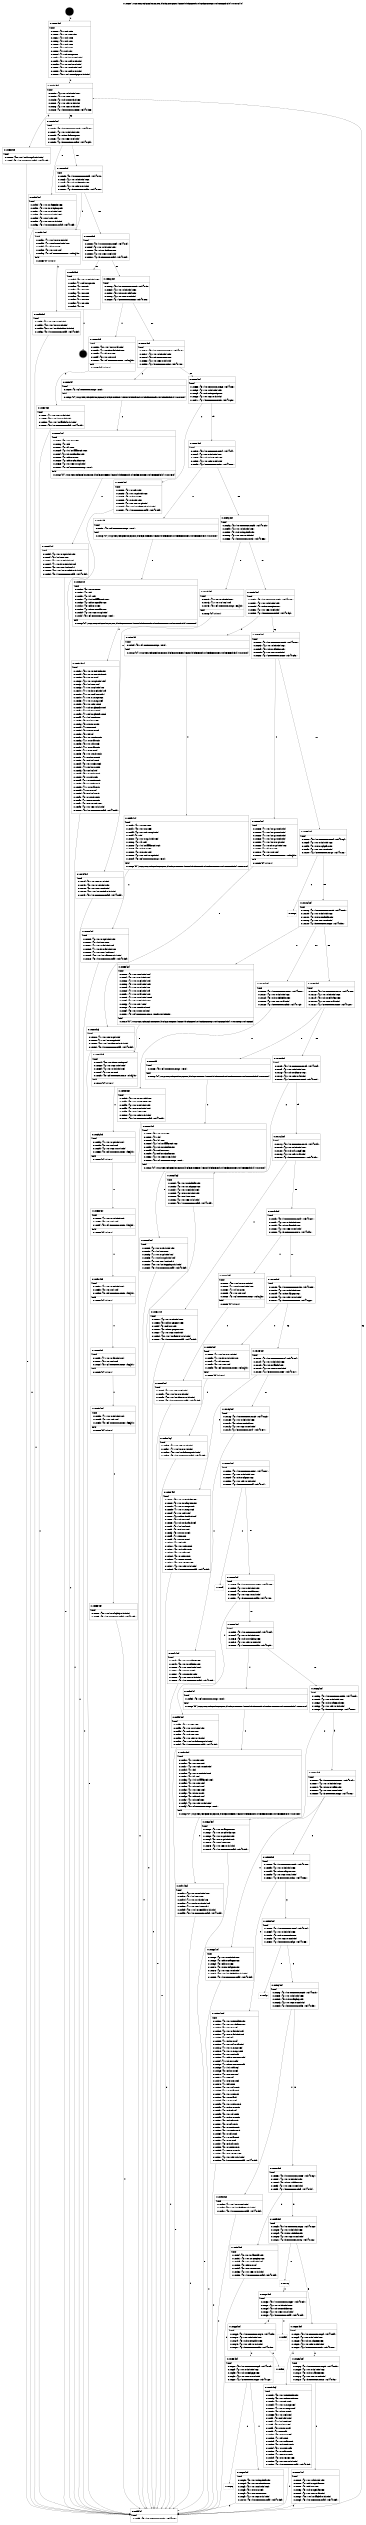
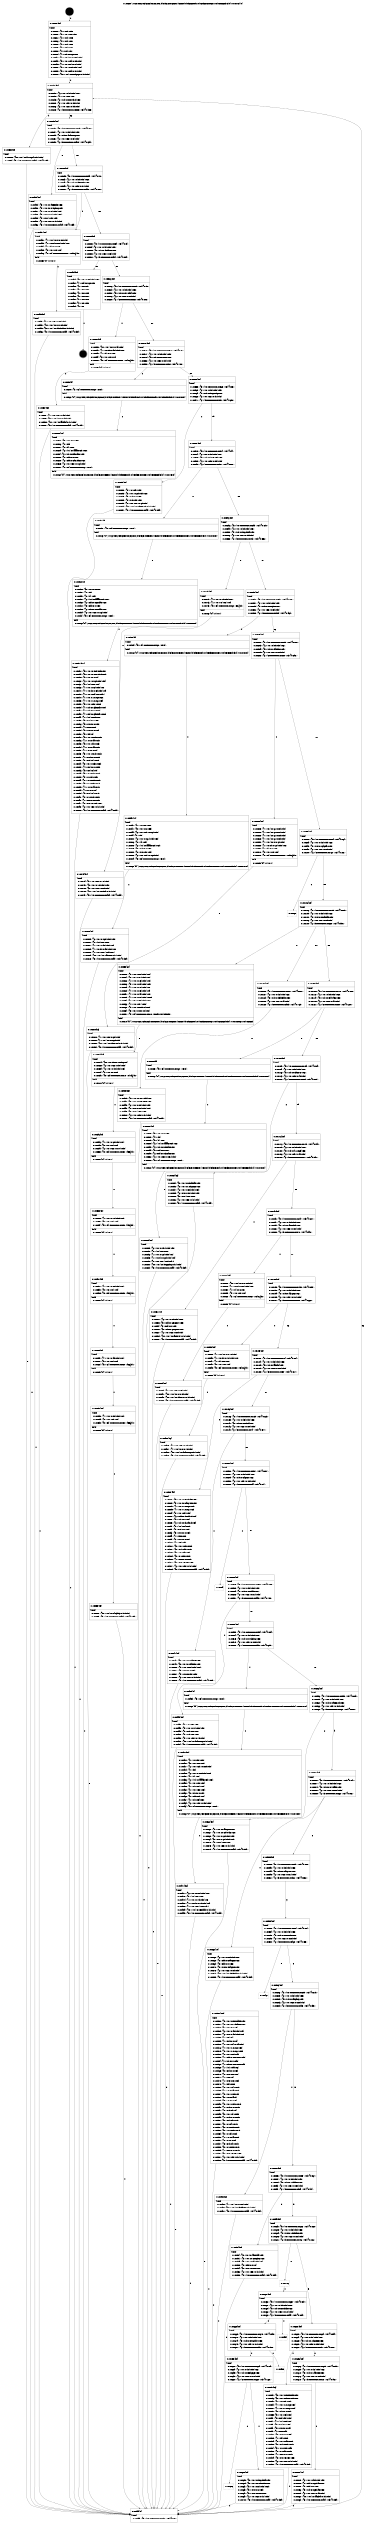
node "0x401a39 [41]": removed
edge "0x4014e6 [28]" -> "0x401502 [28]": added, label "13"
edge "0x40158e [28]" -> "0x401b22 [173]": removed, label "2"
